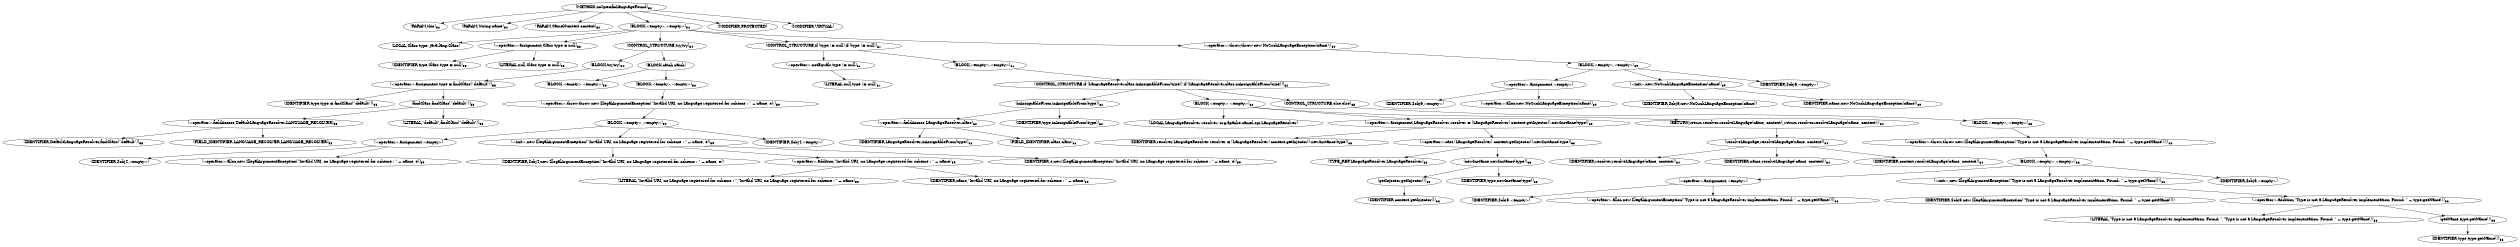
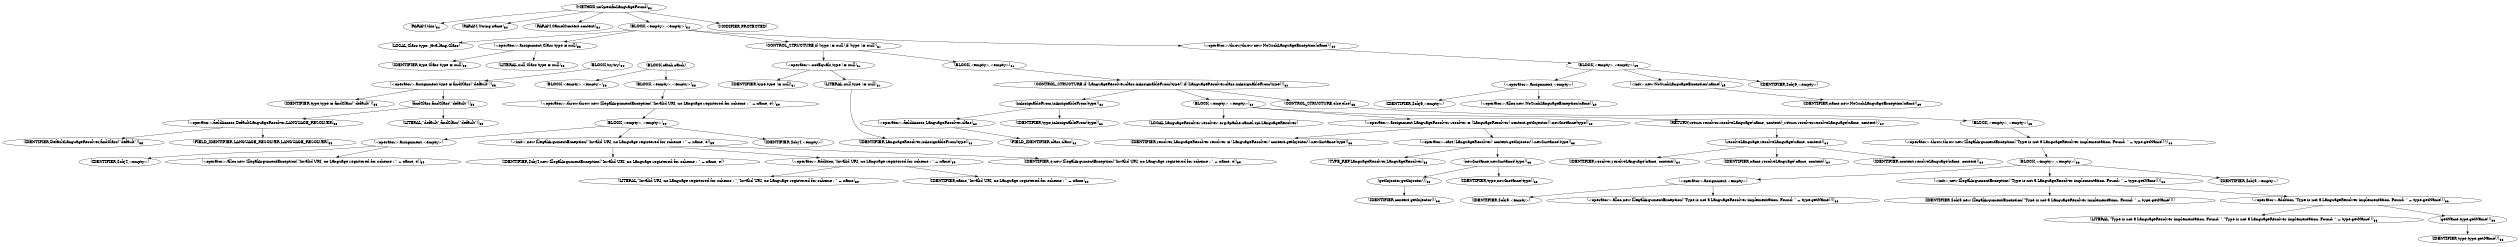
node "(MODIFIER,VIRTUAL)": removed
node "(CONTROL_STRUCTURE,try,try)": removed
node "(IDENTIFIER,type,type != null)": added
node "(IDENTIFIER,$obj6,new NoSuchLanguageException(name))": removed
edge "(<operator>.fieldAccess,LanguageResolver.class)" -> "(IDENTIFIER,LanguageResolver,isAssignableFrom(type))": now "(LITERAL,null,type != null)" -> "(IDENTIFIER,LanguageResolver,isAssignableFrom(type))"
